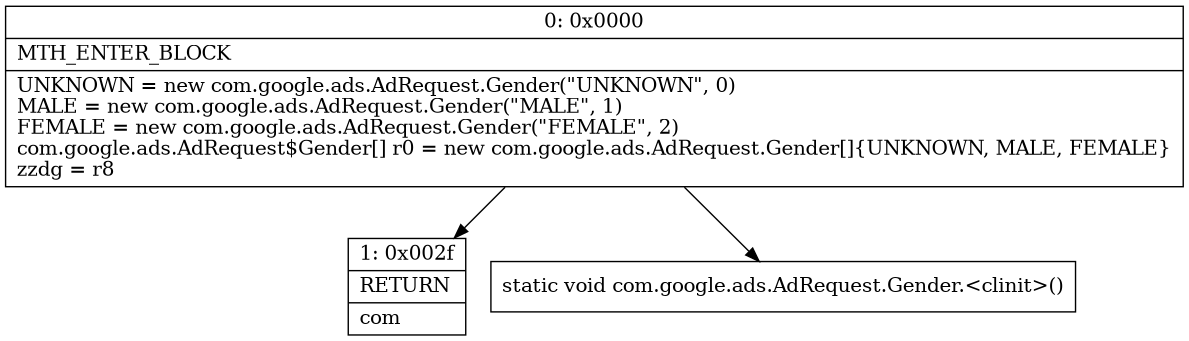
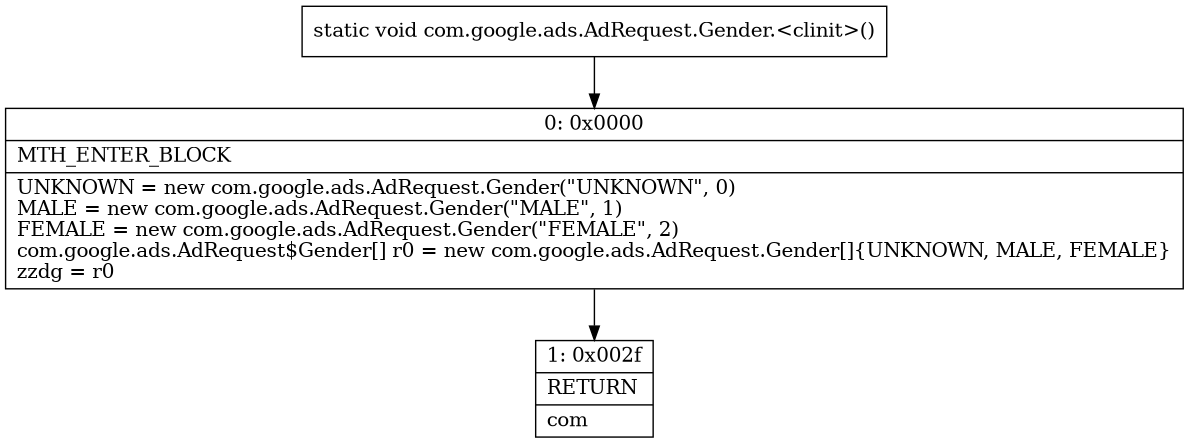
node "0: 0x0000": text "zzdg = r8" -> "zzdg = r0"
edge "0: 0x0000" -> "static void com.google.ads.AdRequest.Gender.<clinit>()": reversed
